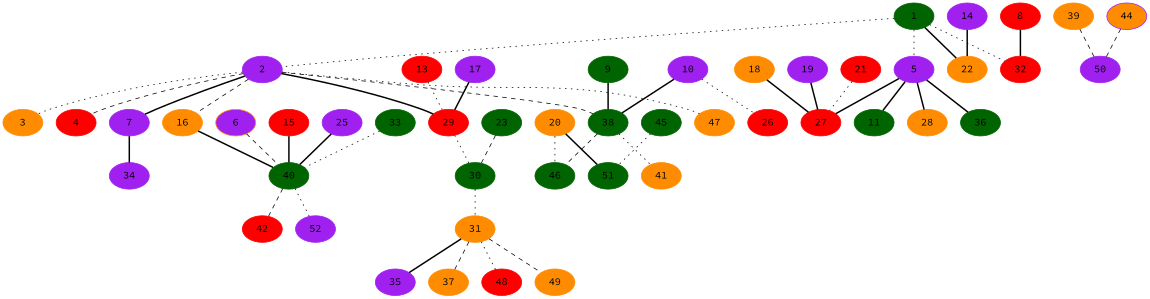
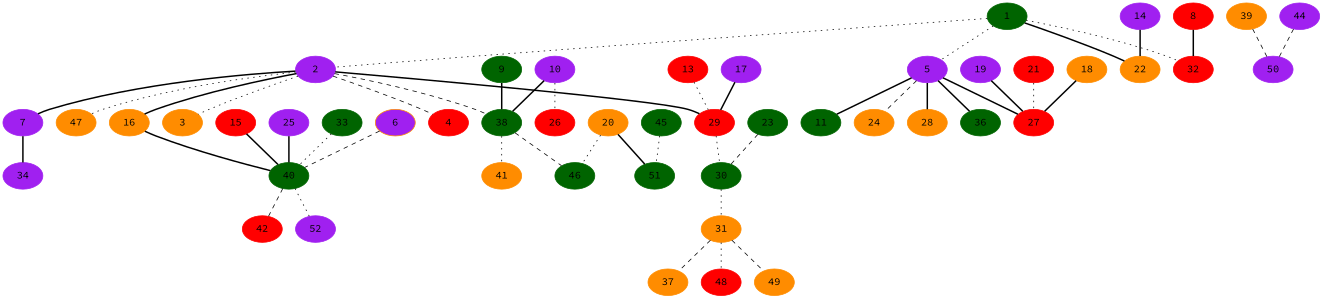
node "44": fillcolor darkorange -> purple
edge "2" -- "16": style dashed -> bold
node "24": added
node "35": removed
